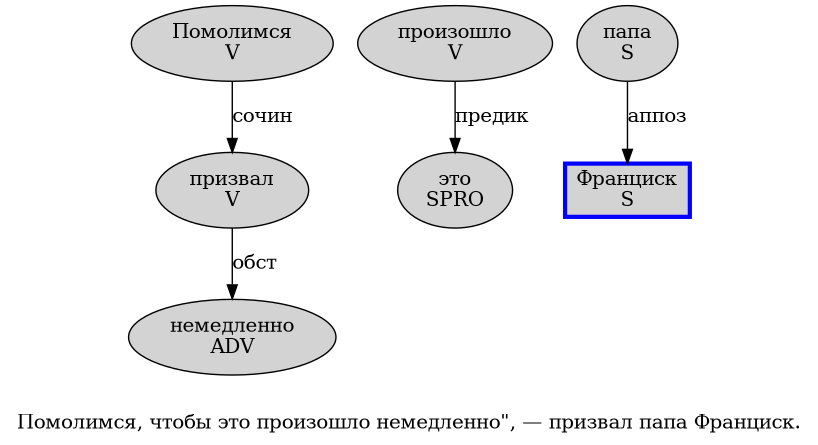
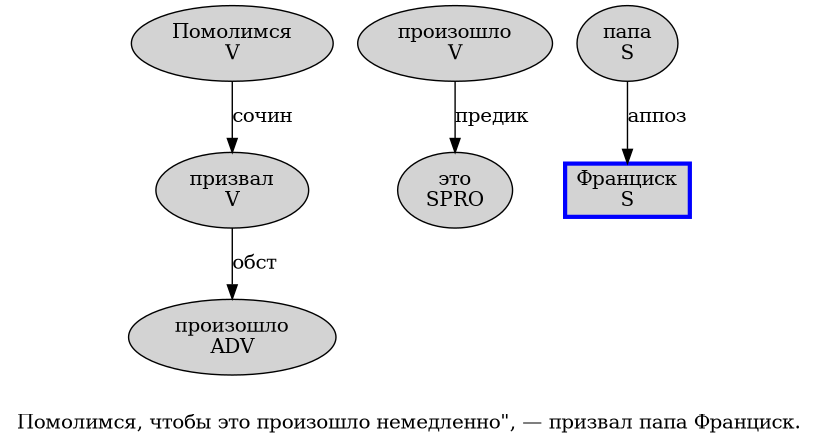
node "немедленно ADV": label "немедленно ADV" -> "произошло ADV"
